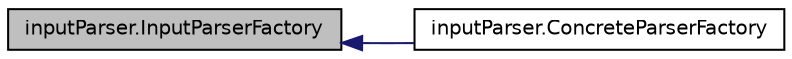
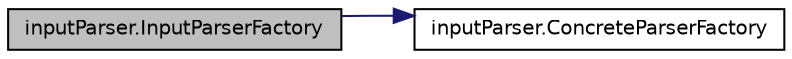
edge "inputParser.ConcreteParserFactory" -> "inputParser.InputParserFactory": reversed
